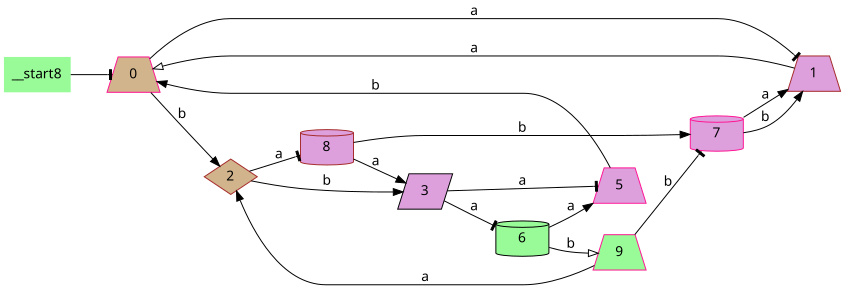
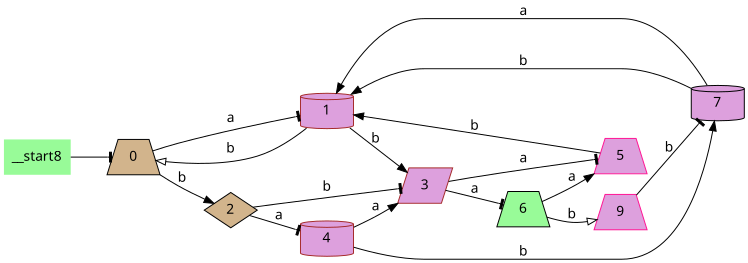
edge "1" -> "0": label "a" -> "b"
node "1": shape trapezium -> cylinder
node "0": color deeppink -> black
edge "5" -> "0": now "5" -> "1"
node "7": color deeppink -> black
node "8": label "8" -> "4"
edge "1" -> "3": added, label "b"
node "2": color brown -> black
edge "2" -> "3": arrowhead normal -> tee
node "3": color black -> brown
node "6": shape cylinder -> trapezium
node "9": fillcolor palegreen -> plum
edge "9" -> "2": removed, label "a"
